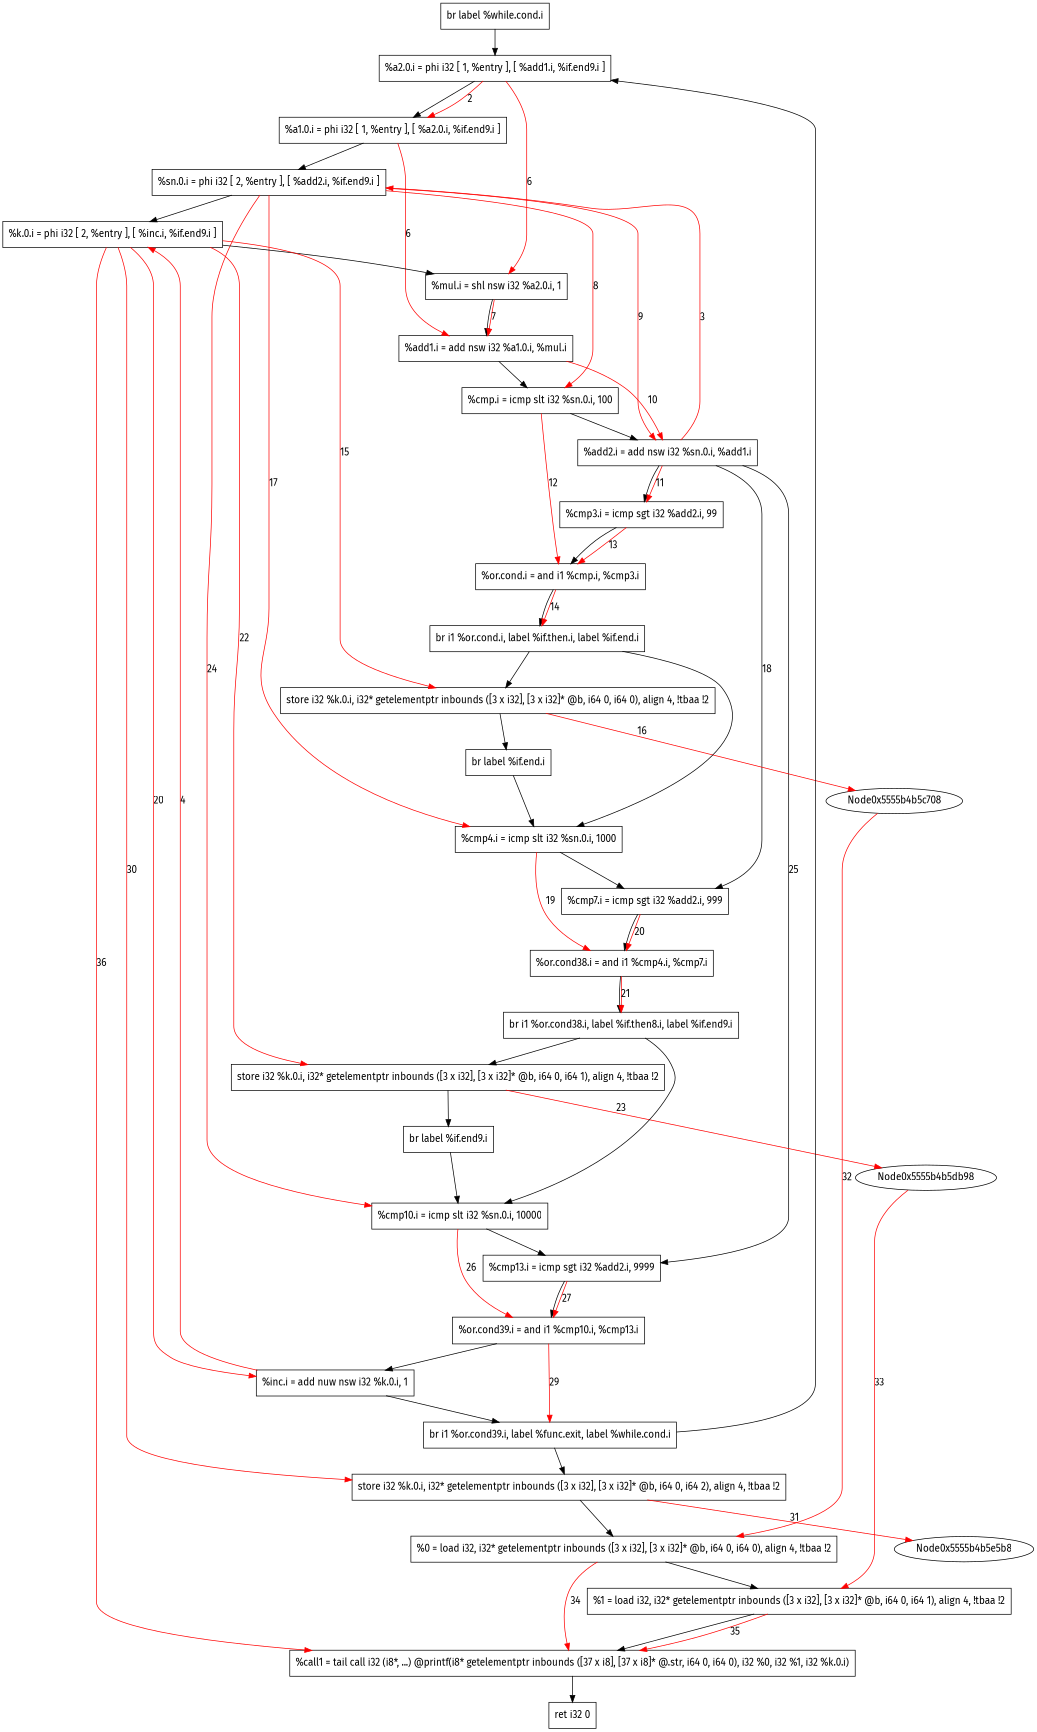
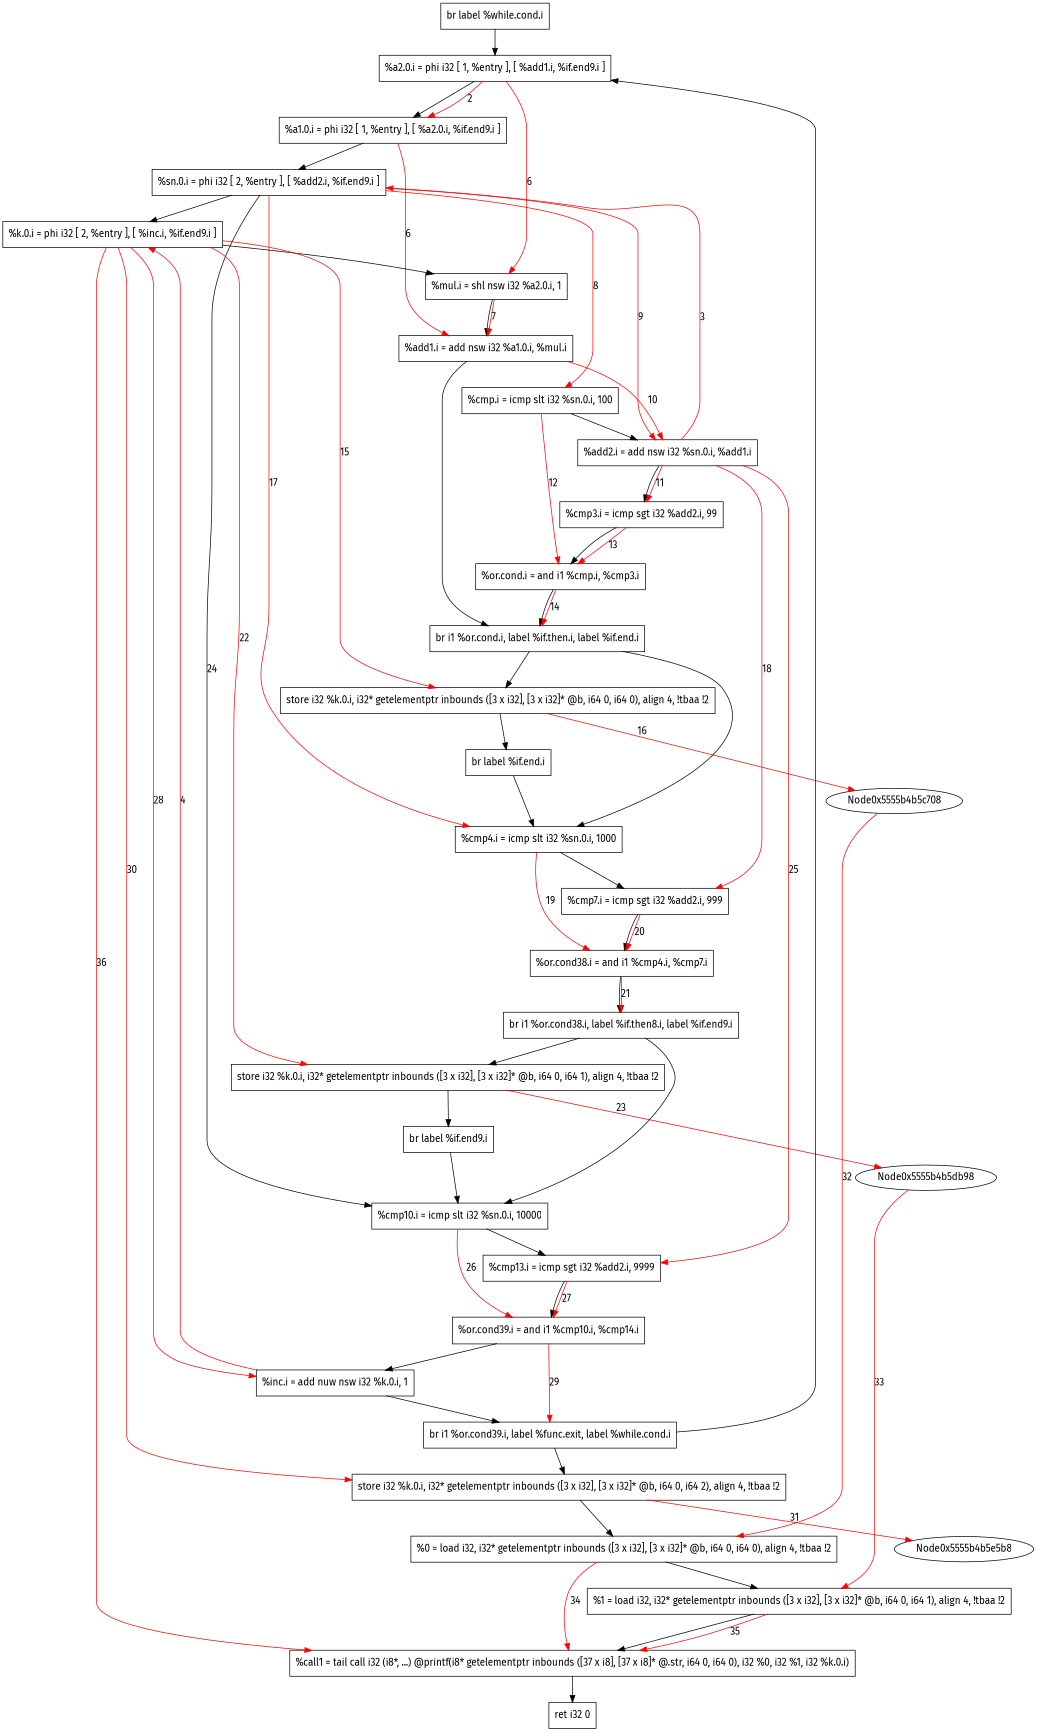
edge "%add1.i = add nsw i32 %a1.0.i, %mul.i" -> "%cmp.i = icmp slt i32 %sn.0.i, 100": now "%add1.i = add nsw i32 %a1.0.i, %mul.i" -> "br i1 %or.cond.i, label %if.then.i, label %if.end.i"
edge "%add2.i = add nsw i32 %sn.0.i, %add1.i" -> "%cmp7.i = icmp sgt i32 %add2.i, 999": color black -> red
edge "%sn.0.i = phi i32 [ 2, %entry ], [ %add2.i, %if.end9.i ]" -> "%cmp10.i = icmp slt i32 %sn.0.i, 10000": color red -> black
edge "%k.0.i = phi i32 [ 2, %entry ], [ %inc.i, %if.end9.i ]" -> "%inc.i = add nuw nsw i32 %k.0.i, 1": label "20" -> "28"
edge "%add2.i = add nsw i32 %sn.0.i, %add1.i" -> "%cmp13.i = icmp sgt i32 %add2.i, 9999": color black -> red
node "%or.cond39.i = and i1 %cmp10.i, %cmp13.i": label "%or.cond39.i = and i1 %cmp10.i, %cmp13.i" -> "%or.cond39.i = and i1 %cmp10.i, %cmp14.i"
